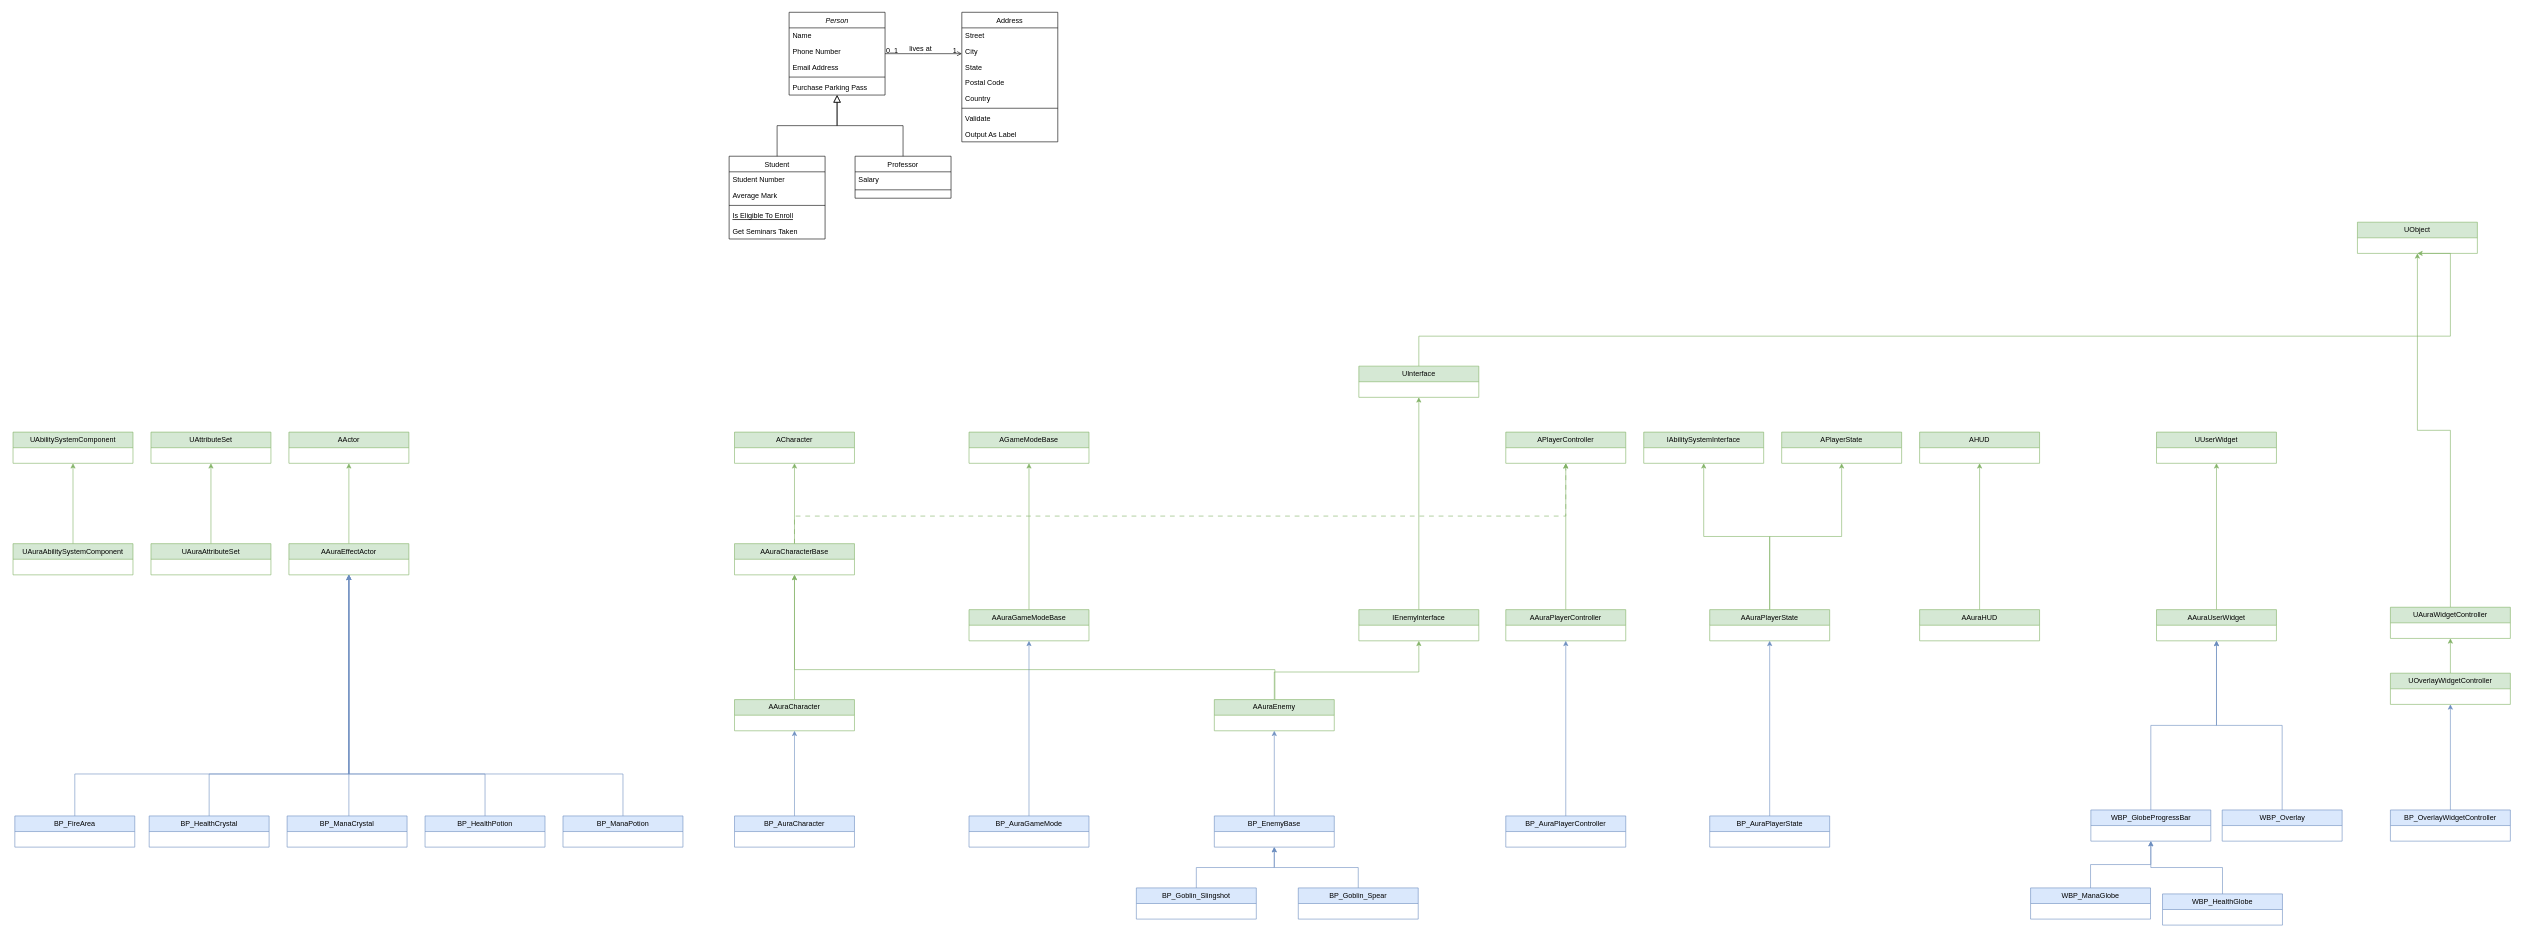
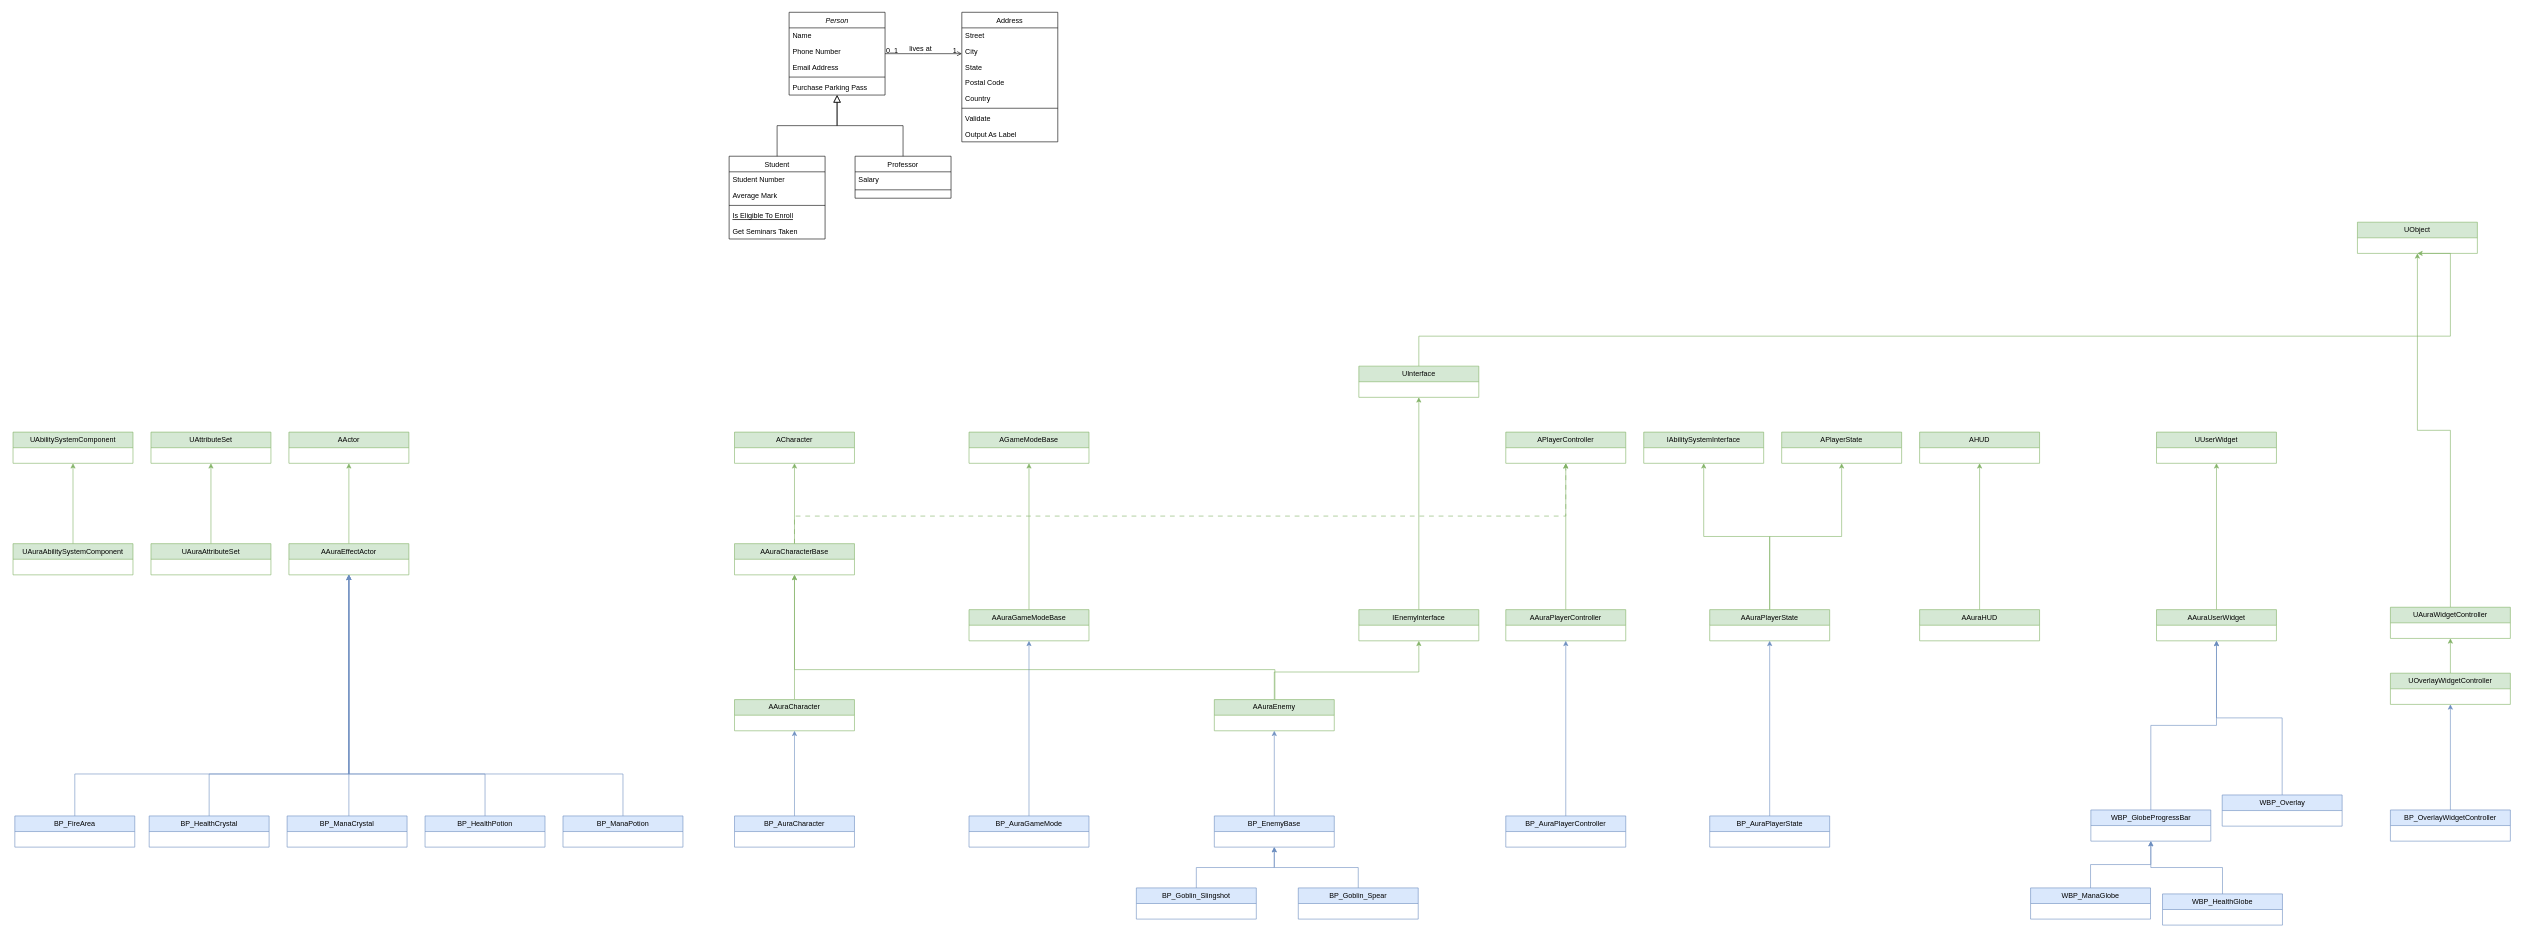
node "WBP_Overlay": moved (2282, 826) -> (2282, 811)
